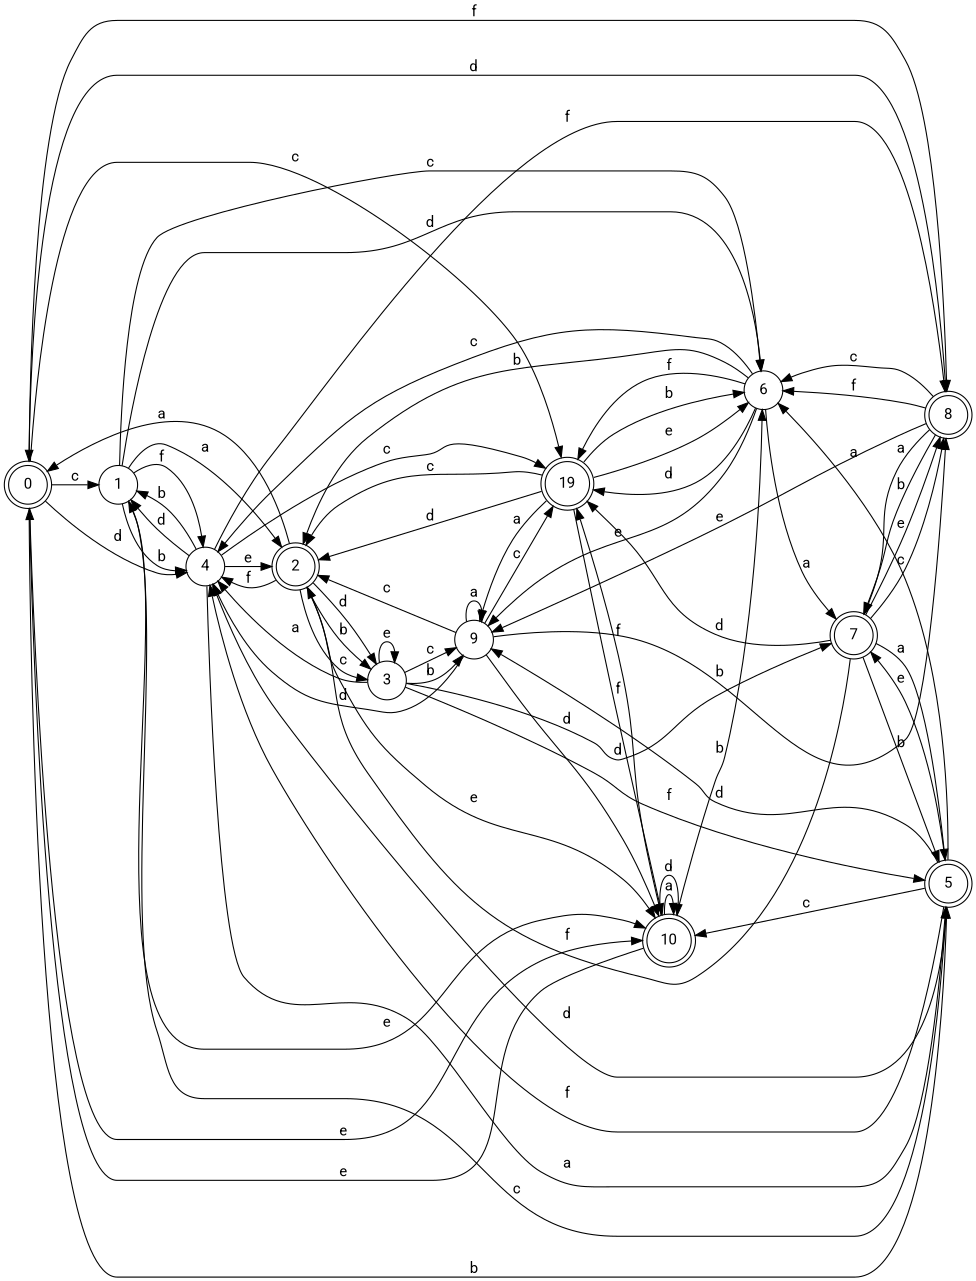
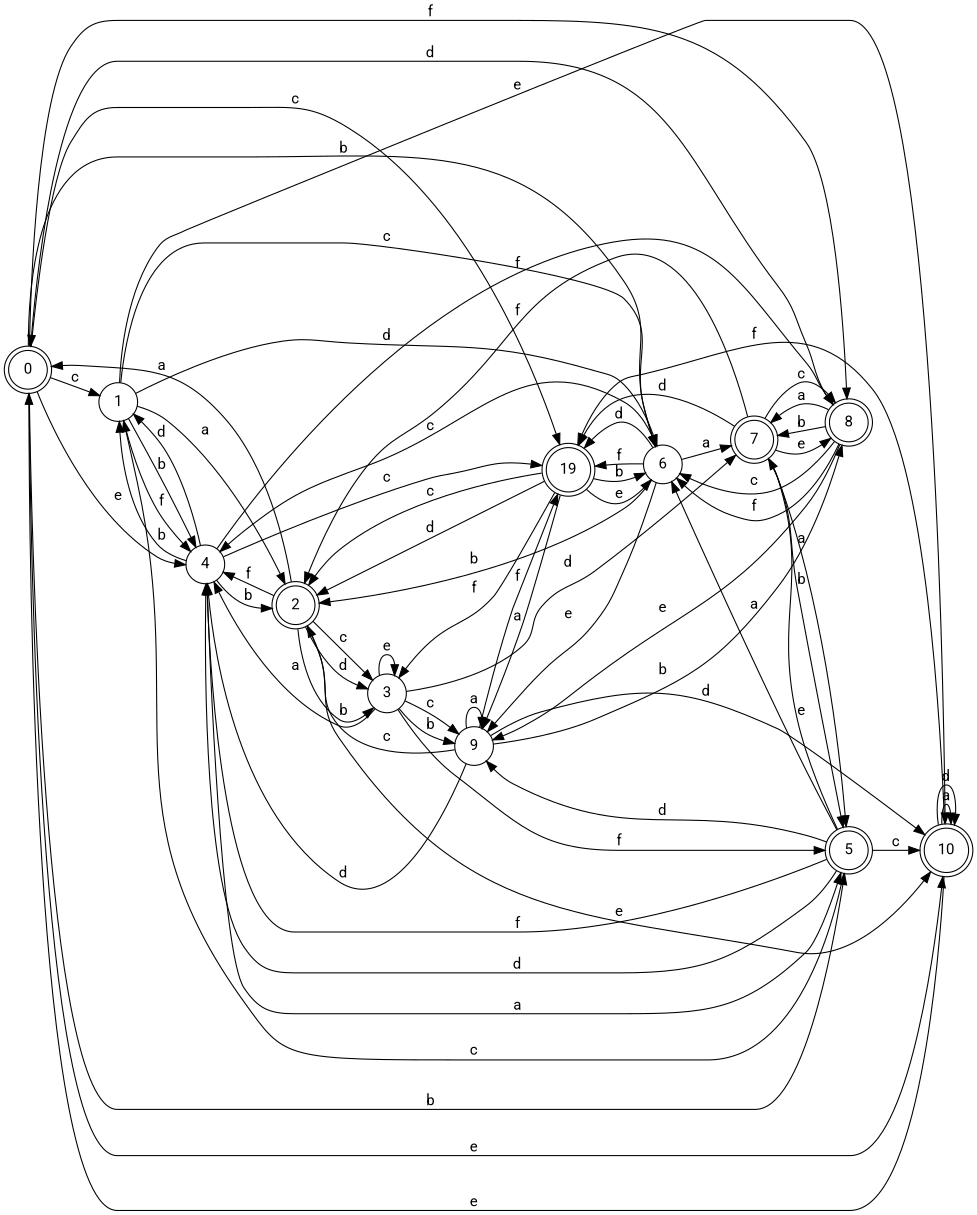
edge "0" -> "4": label "d" -> "e"
edge "9" -> "19": label "c" -> "f"
edge "4" -> "2": label "e" -> "b"
edge "10" -> "6": now "0" -> "6"
edge "19" -> "10": now "19" -> "3"
